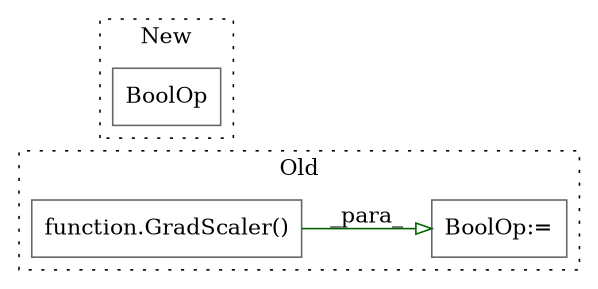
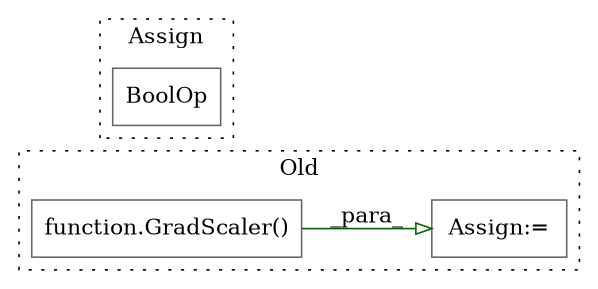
cluster "New": label "New" -> "Assign"
node "BoolOp:=": label "BoolOp:=" -> "Assign:="
